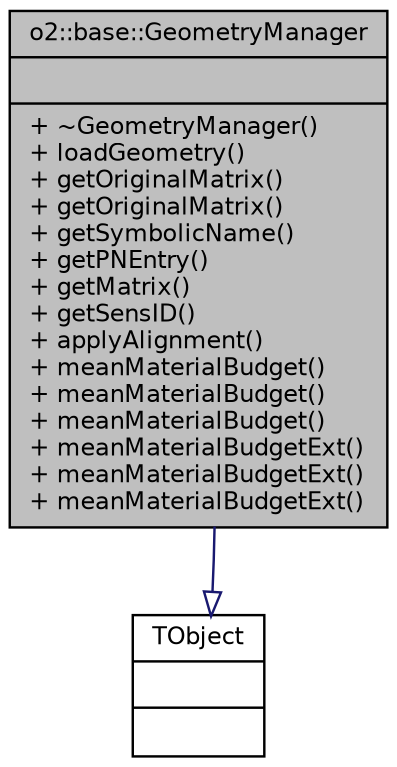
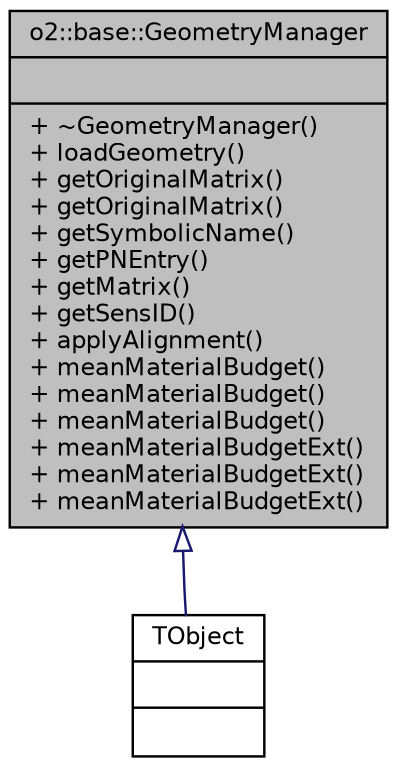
edge "o2::base::GeometryManager" -> "TObject": reversed
